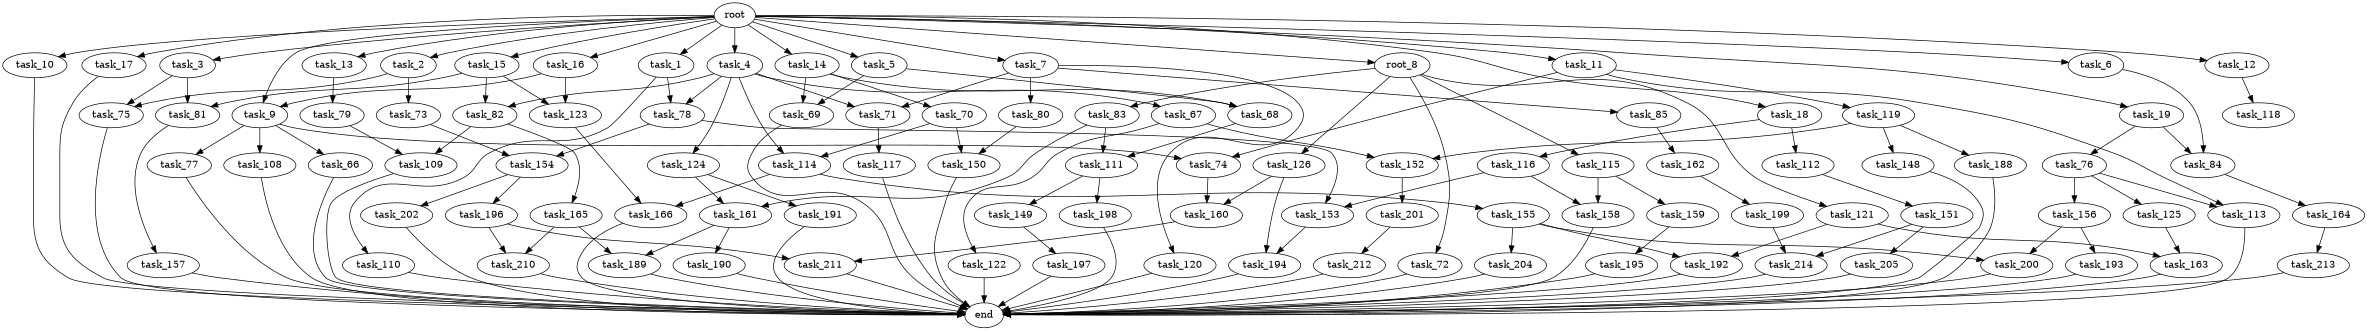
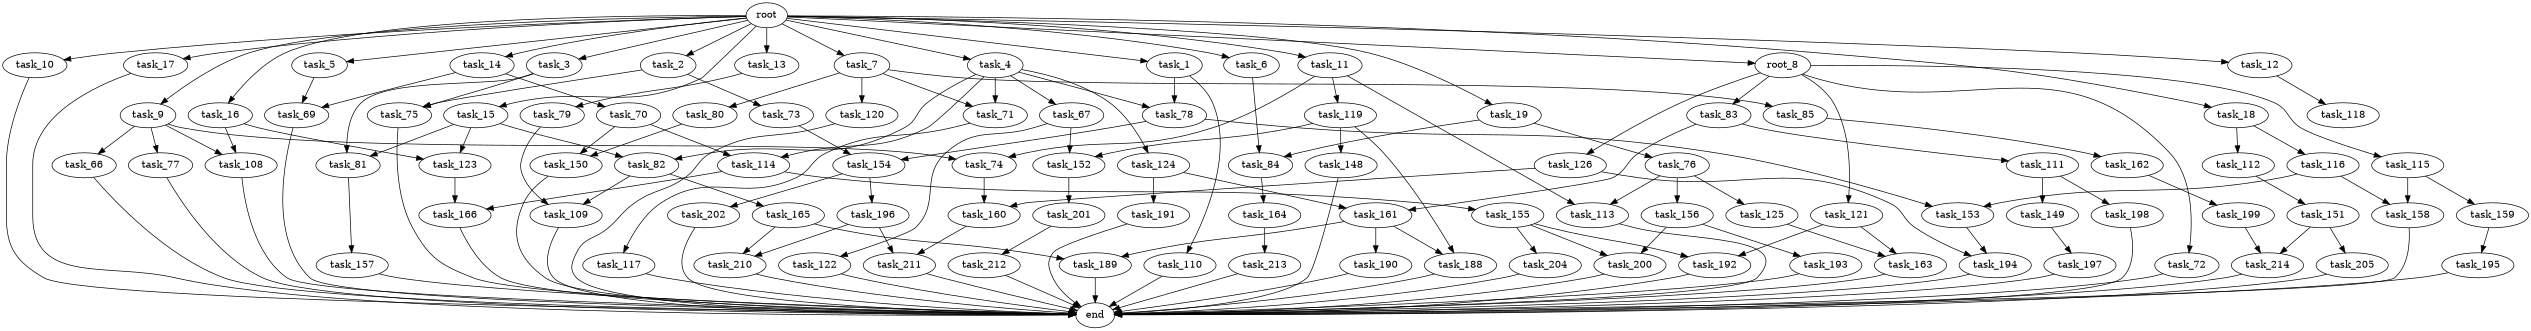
edge "task_16" -> "task_9": now "task_16" -> "task_108"
node "task_68": removed
edge "task_161" -> "task_188": added
